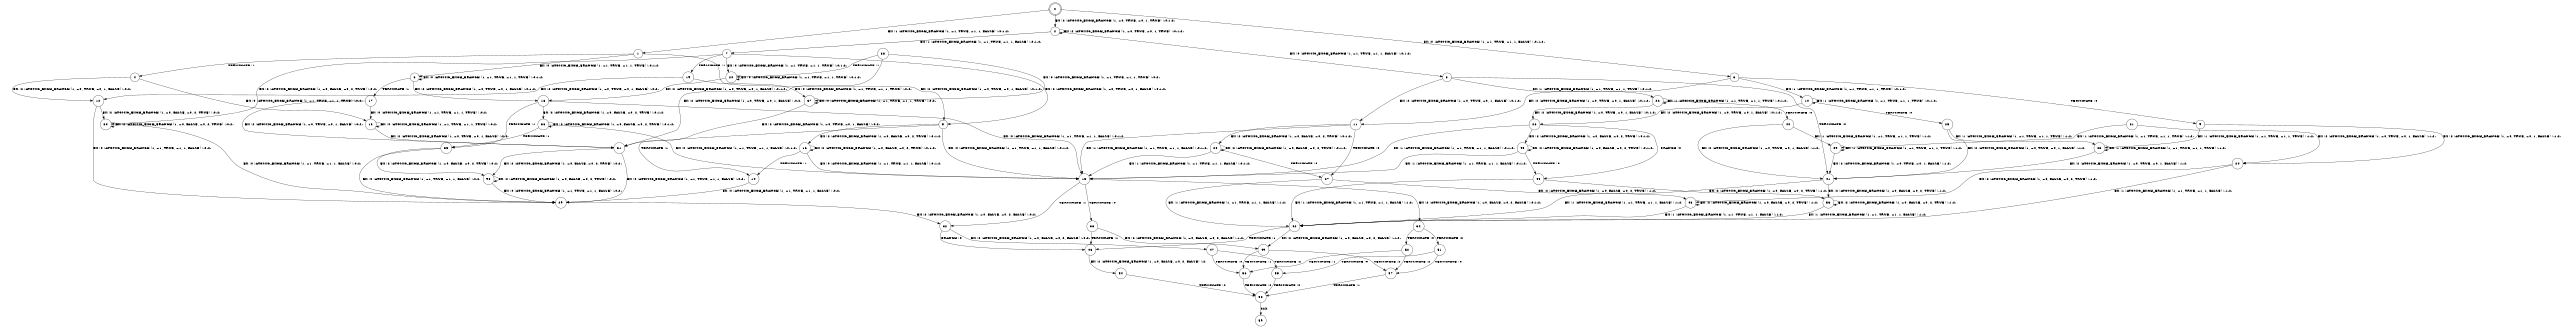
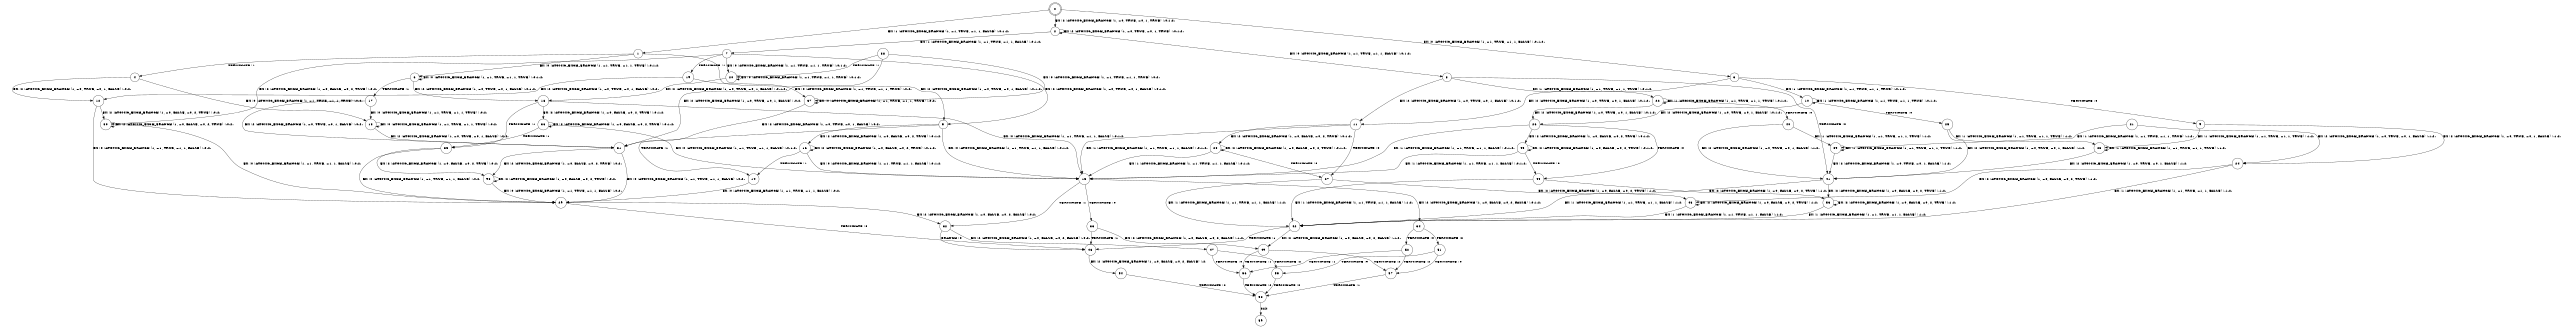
edge "26" -> "44": label "BRANCH !0" -> "TERMINATE !0"
edge "29" -> "46": added, label "TERMINATE !0"
